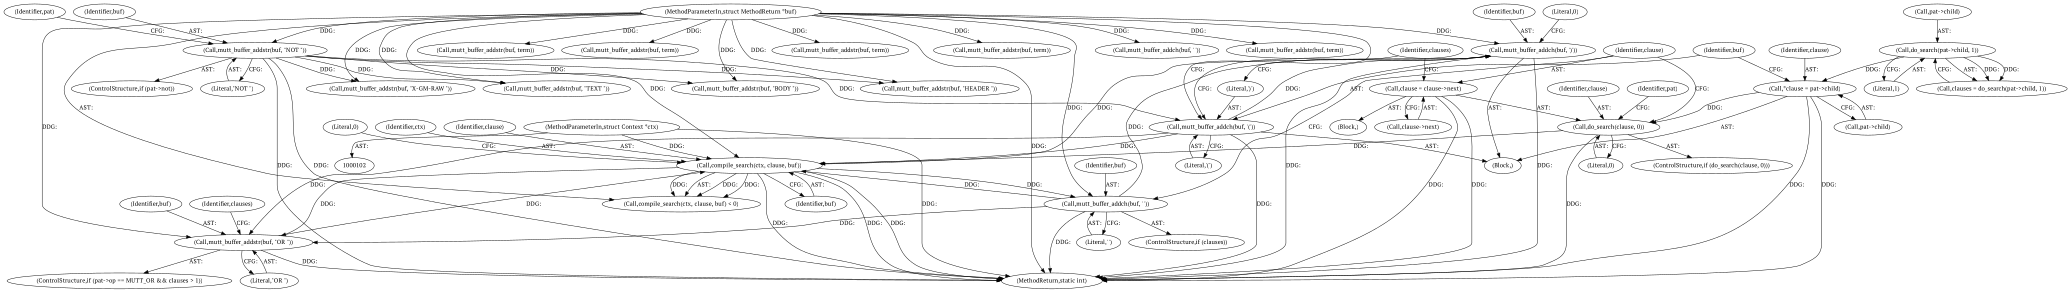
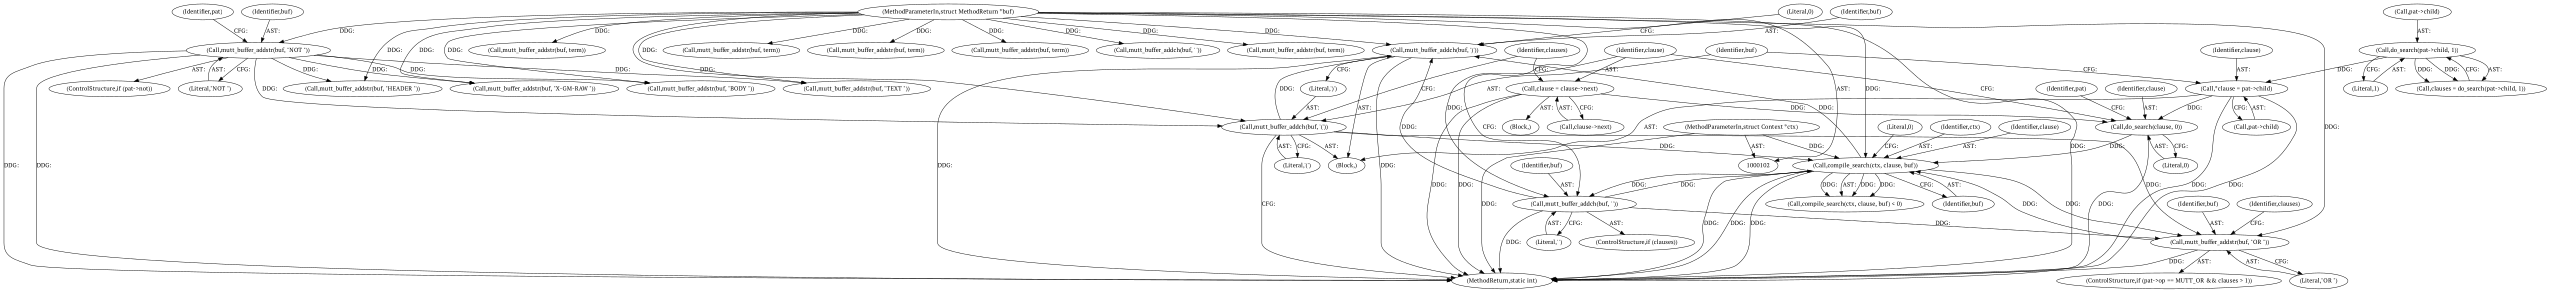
edge "(MethodParameterIn,struct MethodReturn *buf)" -> "(Call,mutt_buffer_addch(buf, '('))": label "CFG: " -> "DDG: "
edge "(MethodParameterIn,struct MethodReturn *buf)" -> "(Call,compile_search(ctx, clause, buf) < 0)": now "(MethodParameterIn,struct MethodReturn *buf)" -> "1000102"
edge "(Call,clause = clause->next)" -> "(Call,do_search(clause, 0))": label "AST: " -> "DDG: "
node "(ControlStructure,if (do_search(clause, 0)))": removed
edge "(Call,mutt_buffer_addch(buf, '('))" -> "(MethodReturn,static int)": label "DDG: " -> "CFG: "
